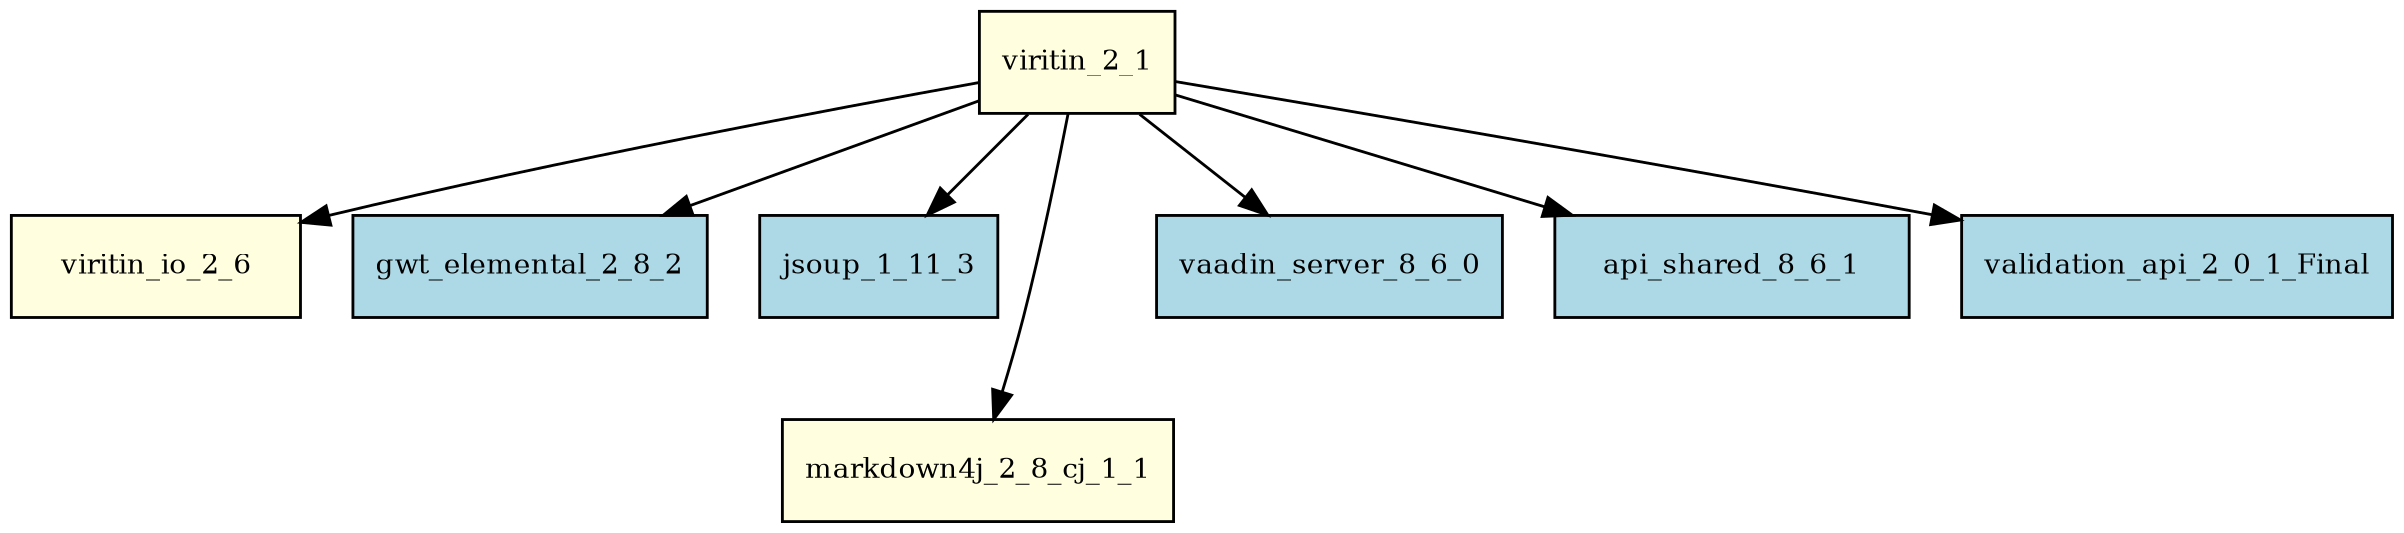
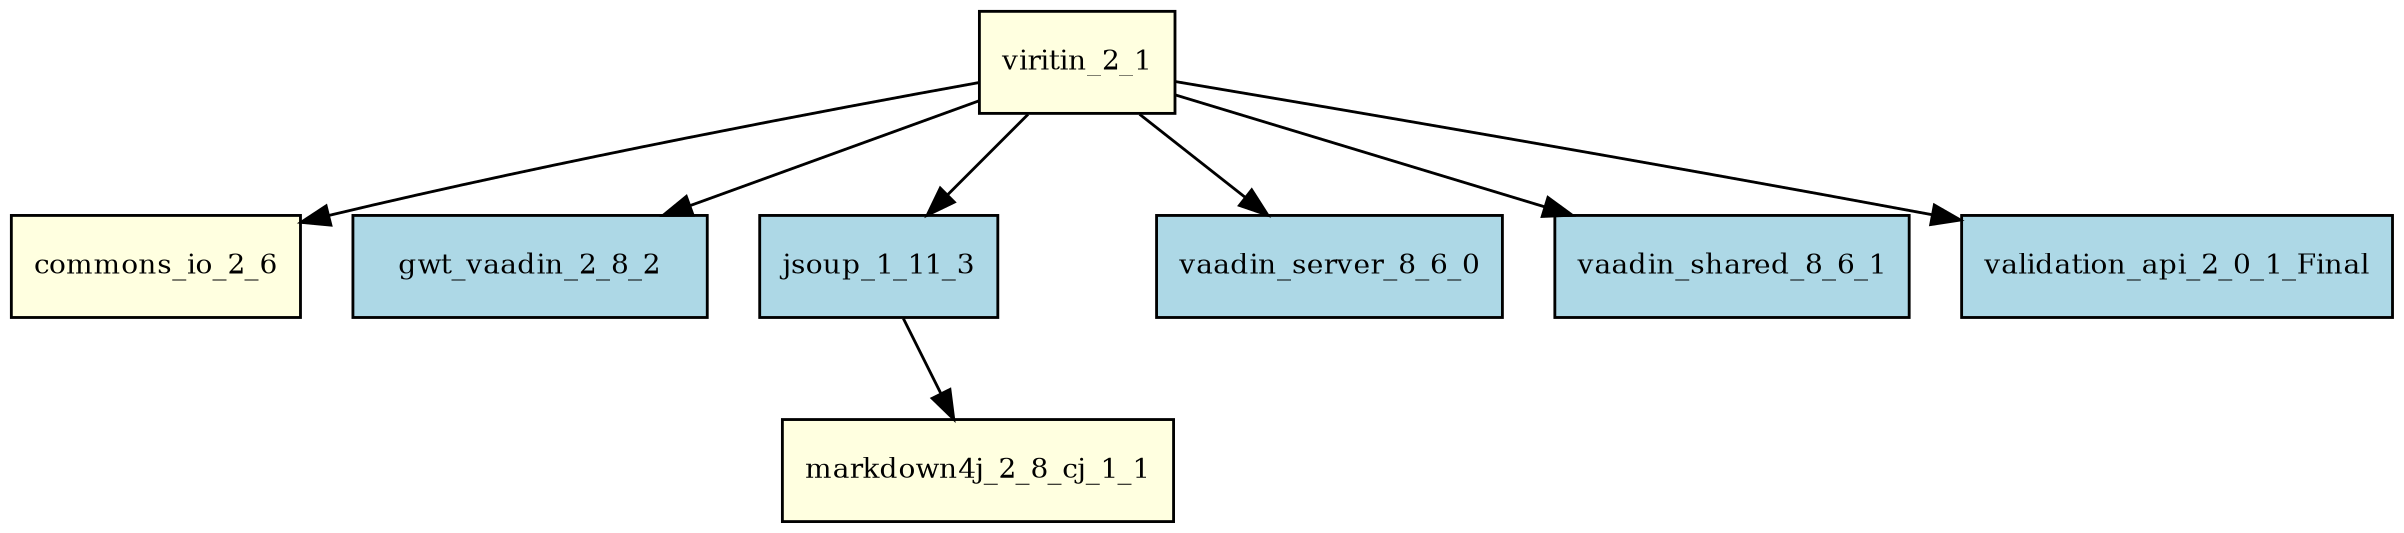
edge "viritin_2_1" -> "markdown4j_2_8_cj_1_1": now "jsoup_1_11_3" -> "markdown4j_2_8_cj_1_1"
node "viritin_io_2_6": label "viritin_io_2_6" -> "commons_io_2_6"
node "gwt_elemental_2_8_2": label "gwt_elemental_2_8_2" -> "gwt_vaadin_2_8_2"
node "api_shared_8_6_1": label "api_shared_8_6_1" -> "vaadin_shared_8_6_1"
